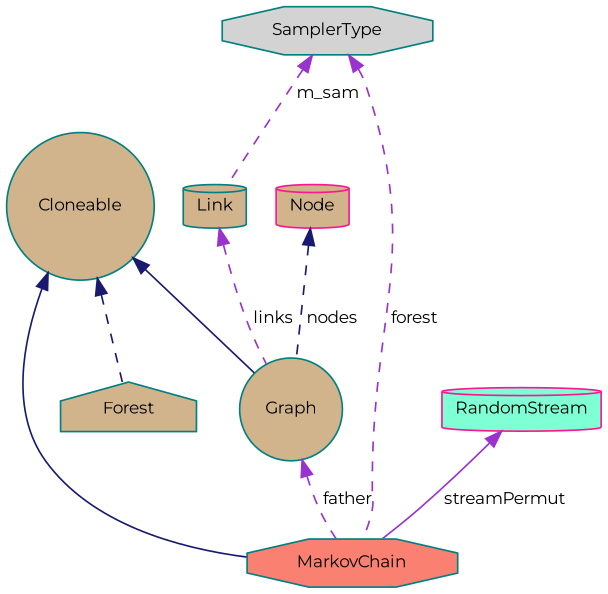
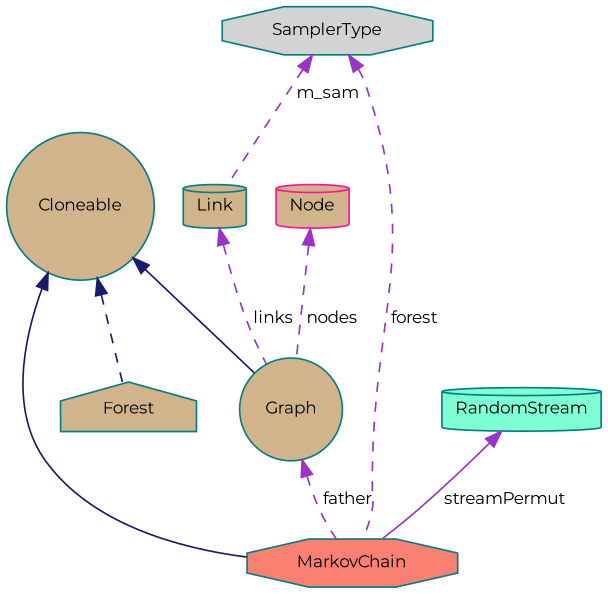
edge "Graph" -> "Node": color midnightblue -> darkorchid3
node "RandomStream": color deeppink -> teal
